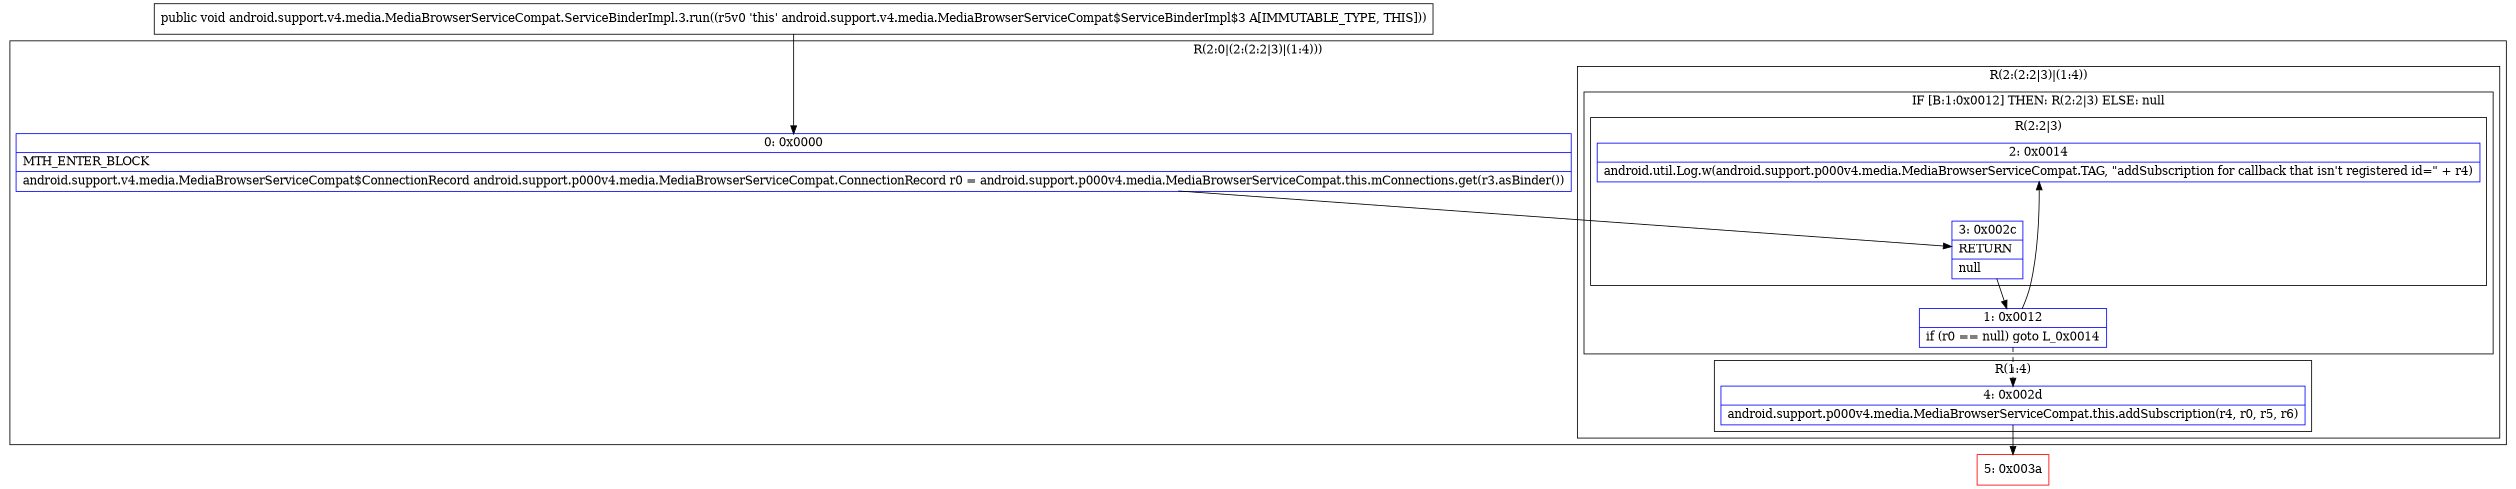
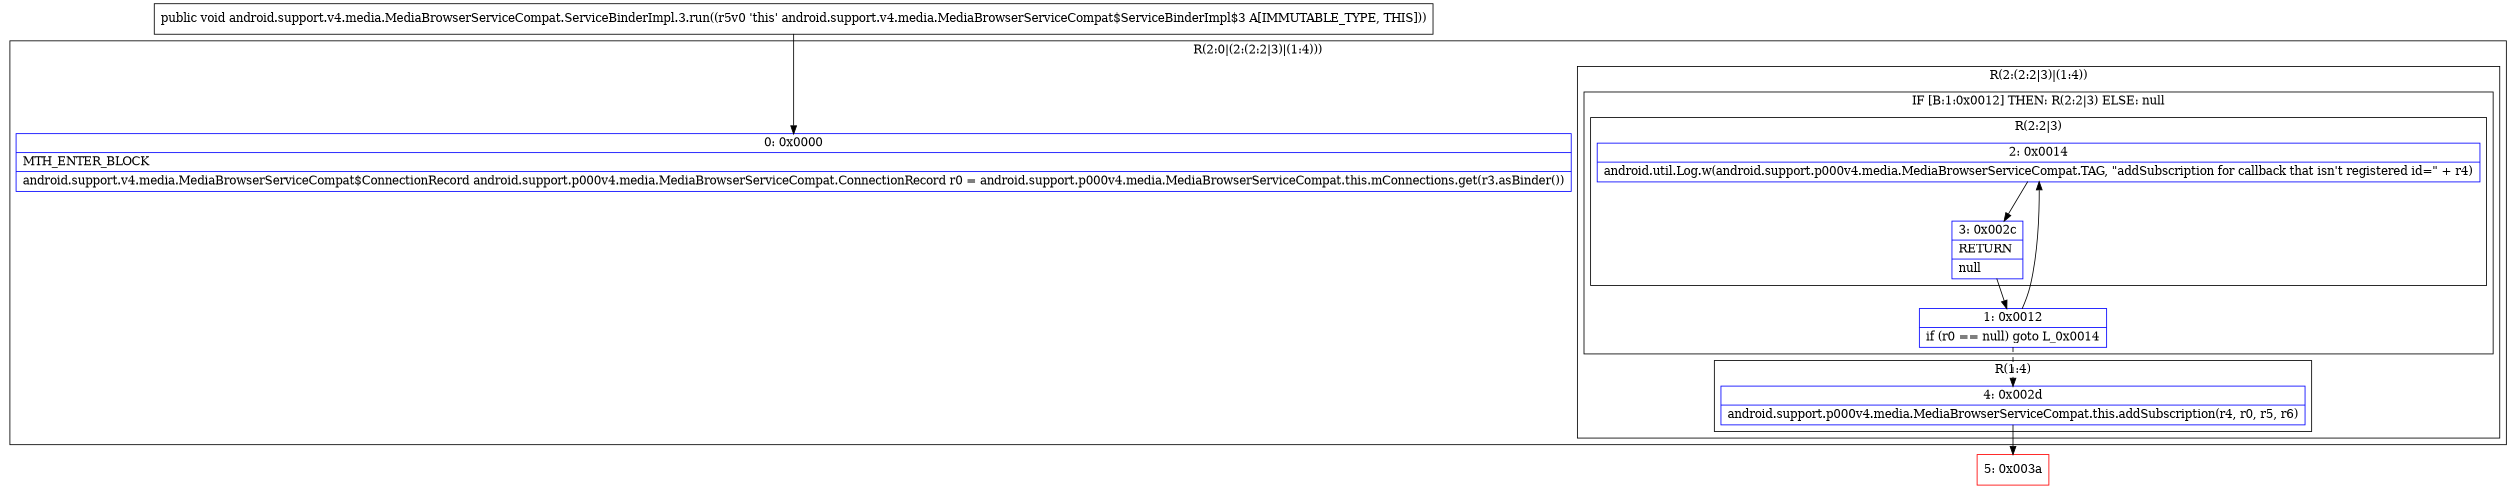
edge "0: 0x0000" -> "3: 0x002c": now "2: 0x0014" -> "3: 0x002c"
